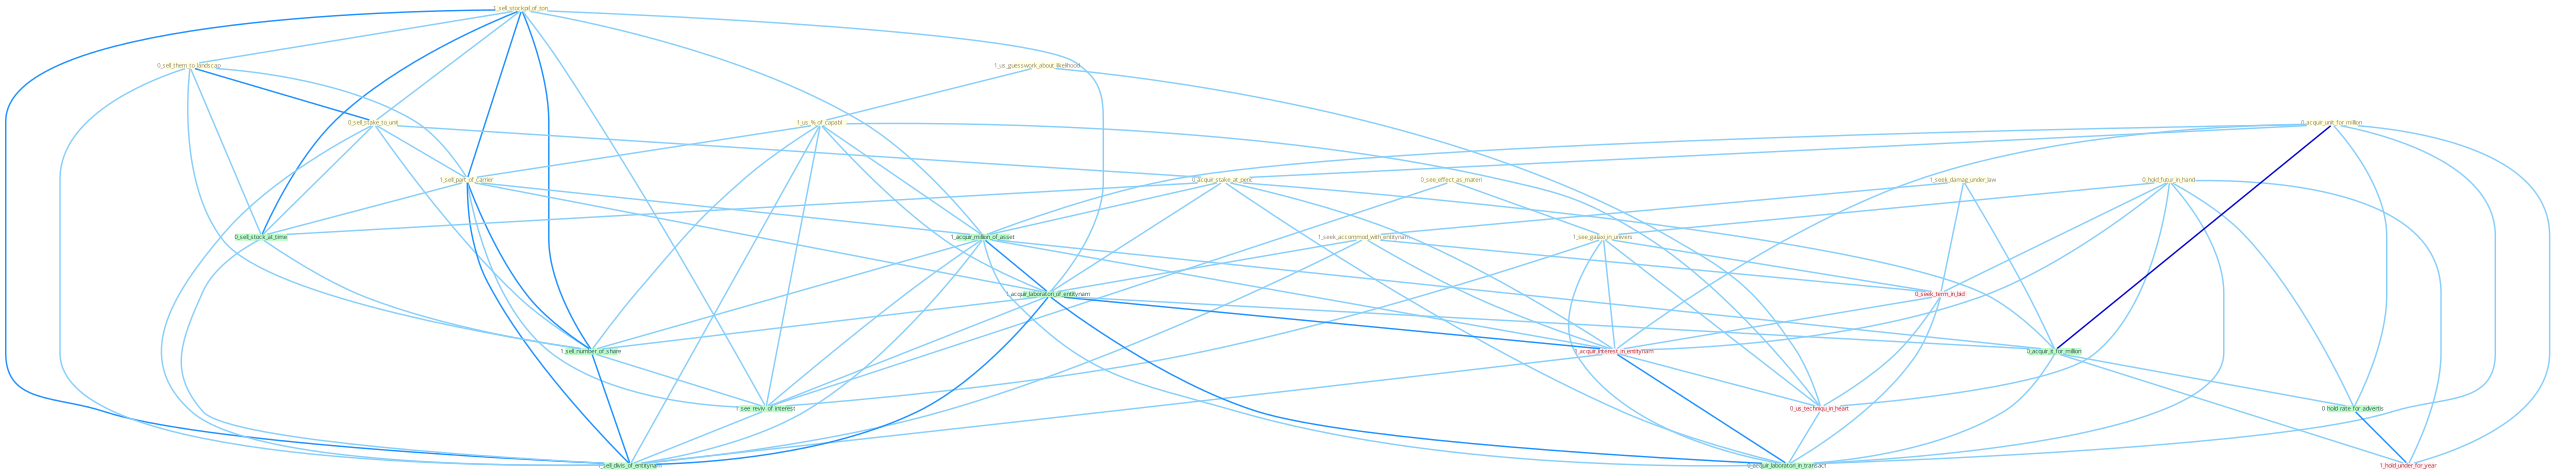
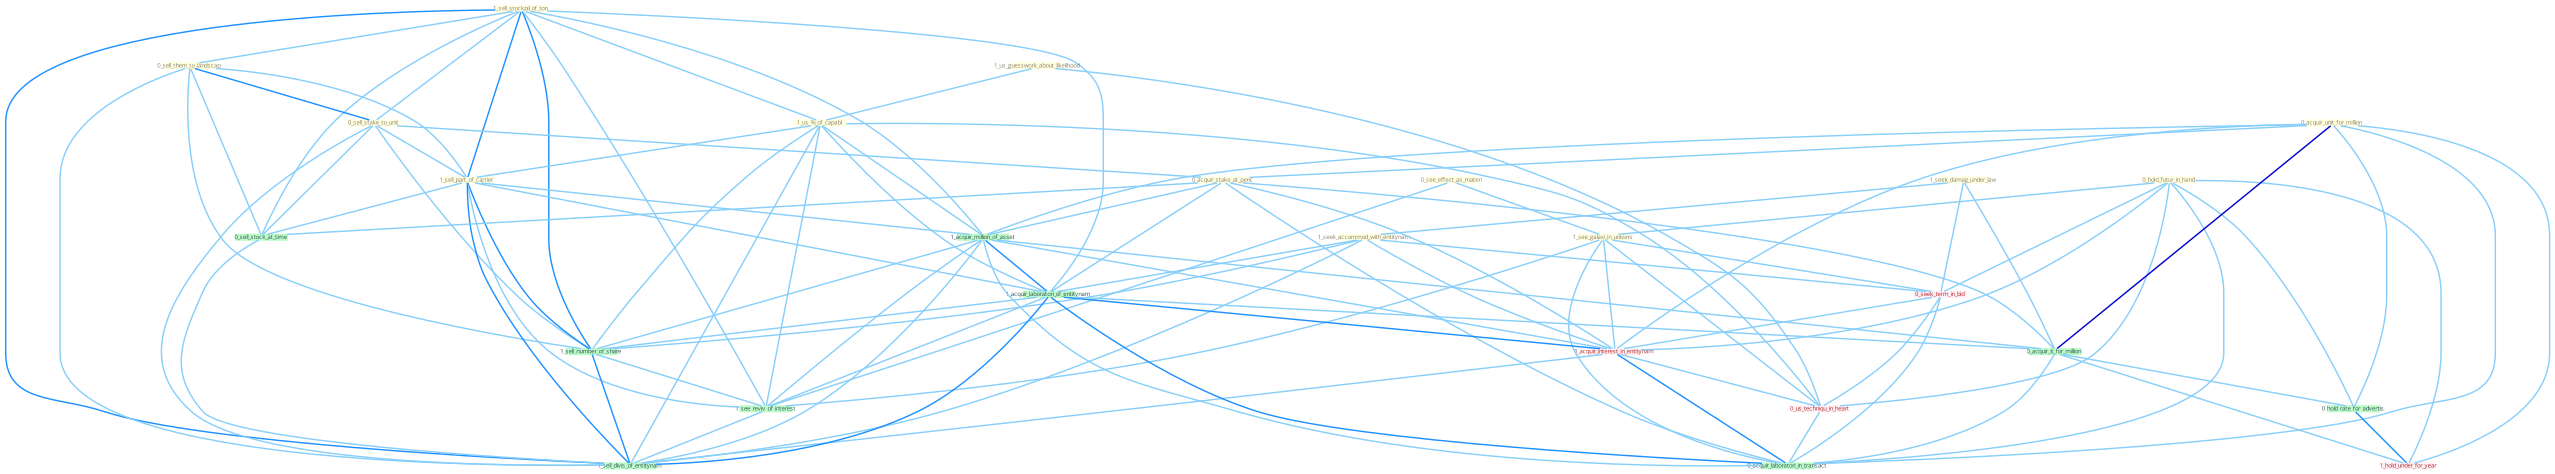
edge "1_sell_stockpil_of_ton" -- "1_us_%_of_capabl": added
edge "1_sell_stockpil_of_ton" -- "0_sell_stock_at_time": color #1e90ff -> #87cefa
edge "0_sell_stock_at_time" -- "1_sell_number_of_share": now "1_seek_accommod_with_entitynam" -- "1_sell_number_of_share"
